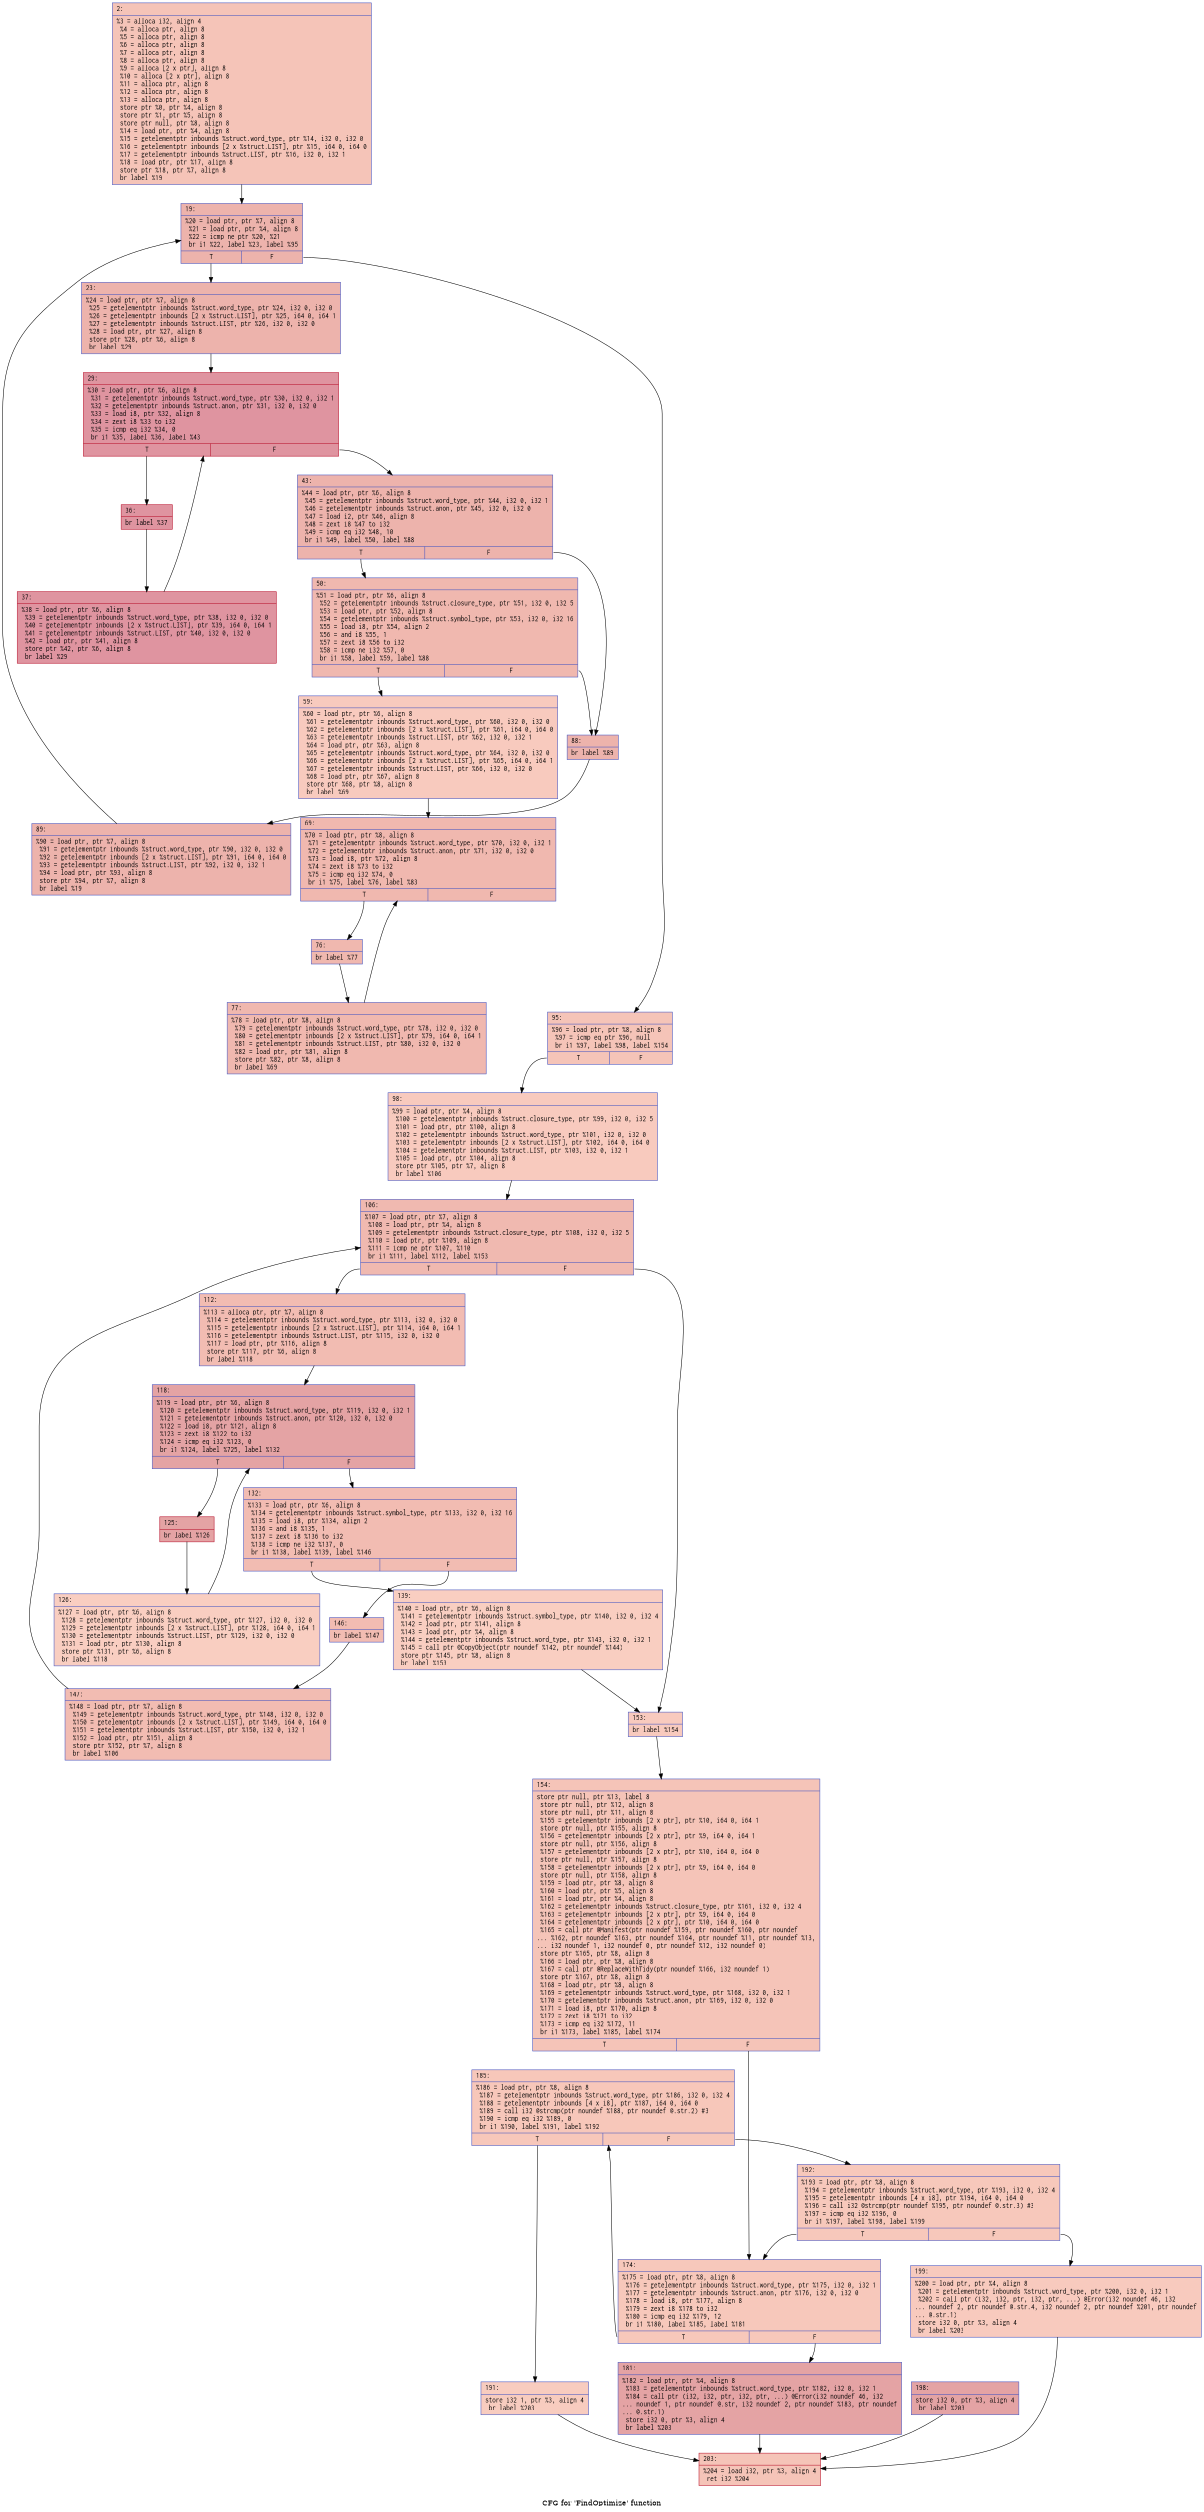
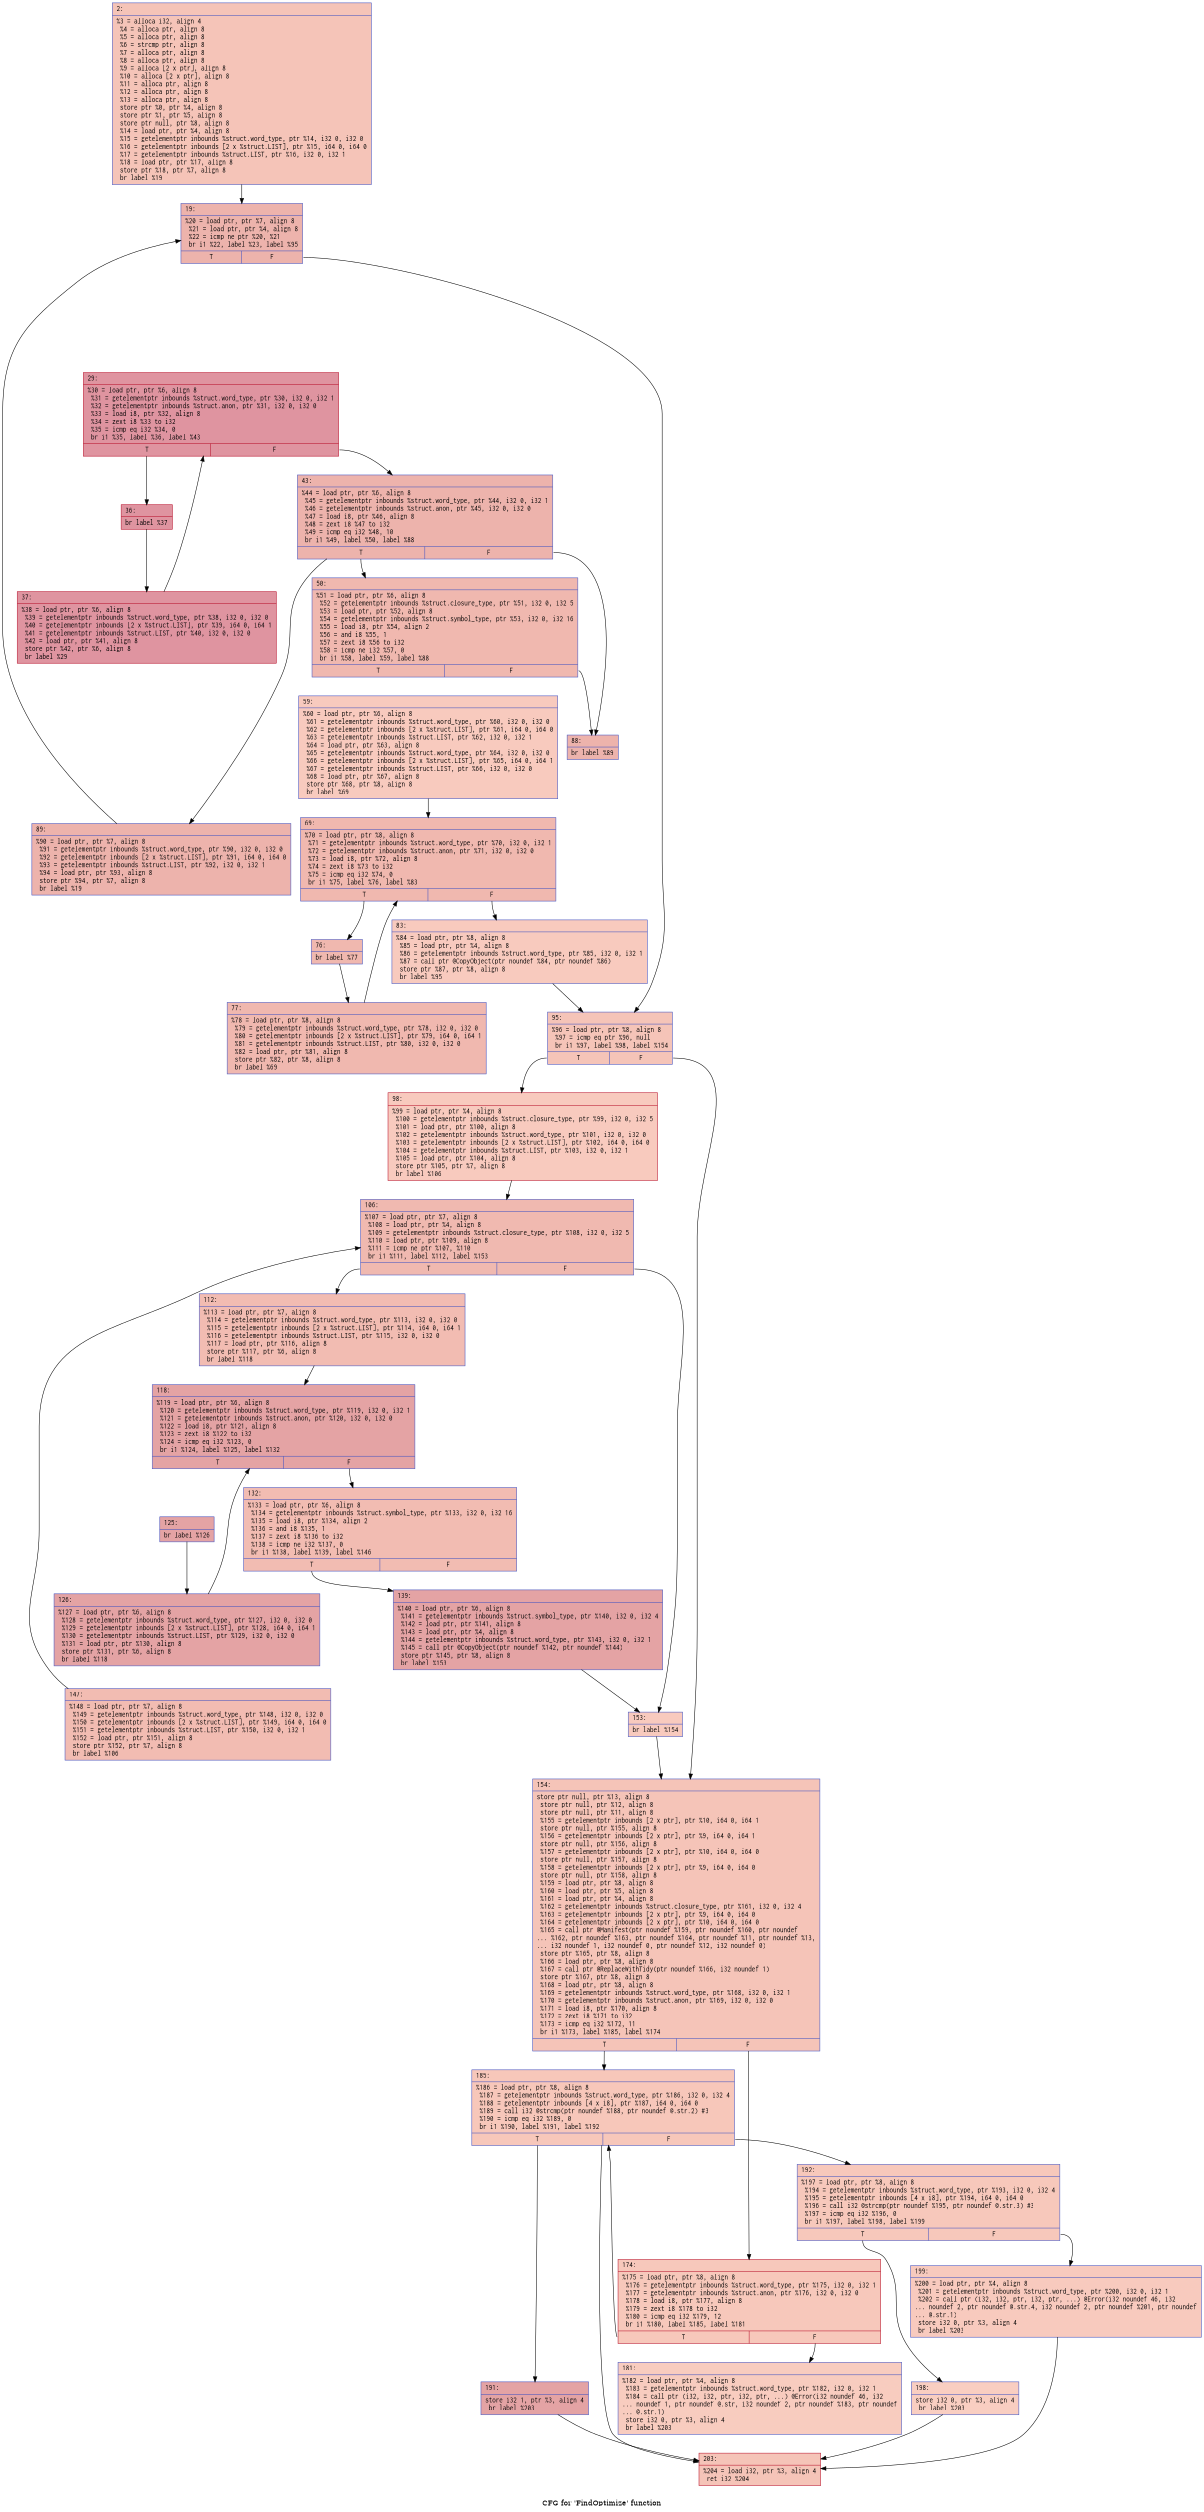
node "2:": text "%6 = alloca ptr, align 8" -> "%6 = strcmp ptr, align 8"
node "23:": removed
node "43:": text "%47 = load i2, ptr %46, align 8" -> "%47 = load i8, ptr %46, align 8"
edge "50:" -> "59:": removed
edge "88:" -> "89:": now "43:" -> "89:"
node "83:": added
node "98:": color #3d50c3ff -> #b70d28ff
node "112:": text "%113 = alloca ptr, ptr %7, align 8" -> "%113 = load ptr, ptr %7, align 8"
edge "95:" -> "154:": added
node "118:": text "br i1 %124, label %725, label %132" -> "br i1 %124, label %125, label %132"
edge "118:" -> "125:": removed
node "125:": color #b70d28ff -> #3d50c3ff
node "126:": fillcolor #f2907270 -> #c32e3170
node "146:": removed
node "139:": fillcolor #f2907270 -> #c32e3170
node "154:": text "store ptr null, ptr %13, label 8" -> "store ptr null, ptr %13, align 8"
edge "154:" -> "185:": added
node "192:": text "%193 = load ptr, ptr %8, align 8" -> "%197 = load ptr, ptr %8, align 8"
edge "192:" -> "174:": now "192:" -> "198:"
node "174:": color #3d50c3ff -> #b70d28ff
node "191:": fillcolor #f08b6e70 -> #c32e3170
node "181:": fillcolor #c32e3170 -> #f08b6e70
node "198:": fillcolor #c32e3170 -> #f2907270
edge "181:" -> "203:": now "185:" -> "203:"
